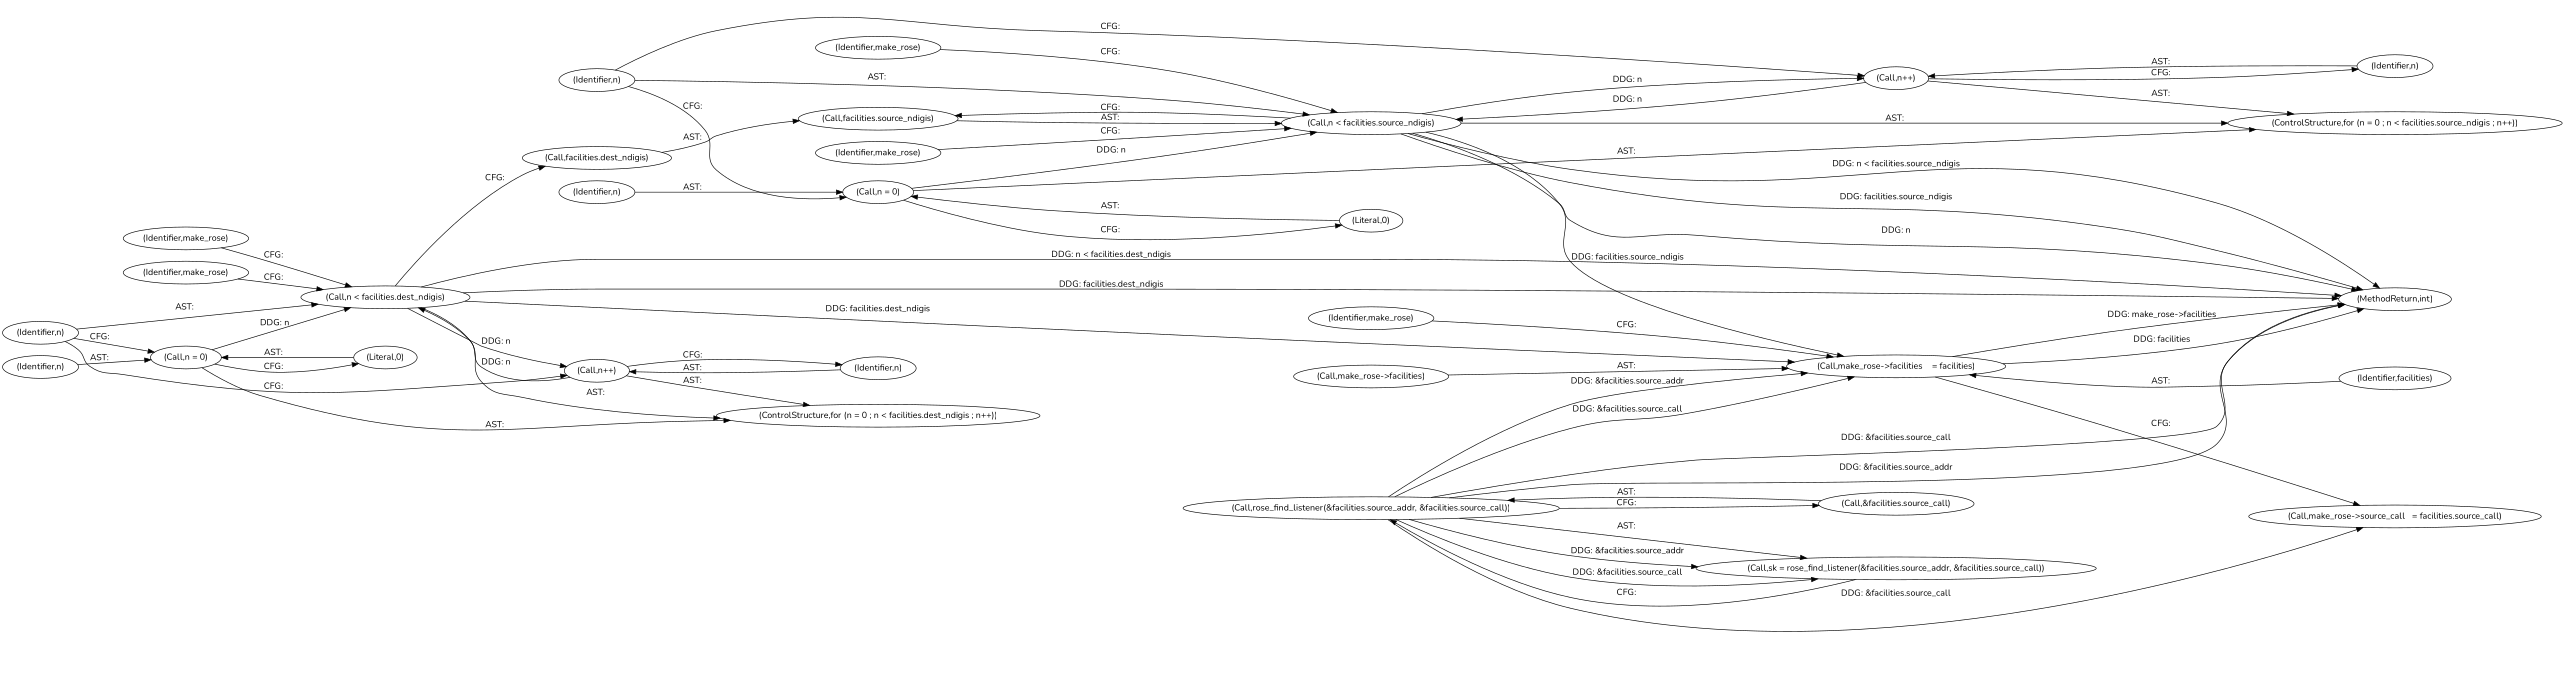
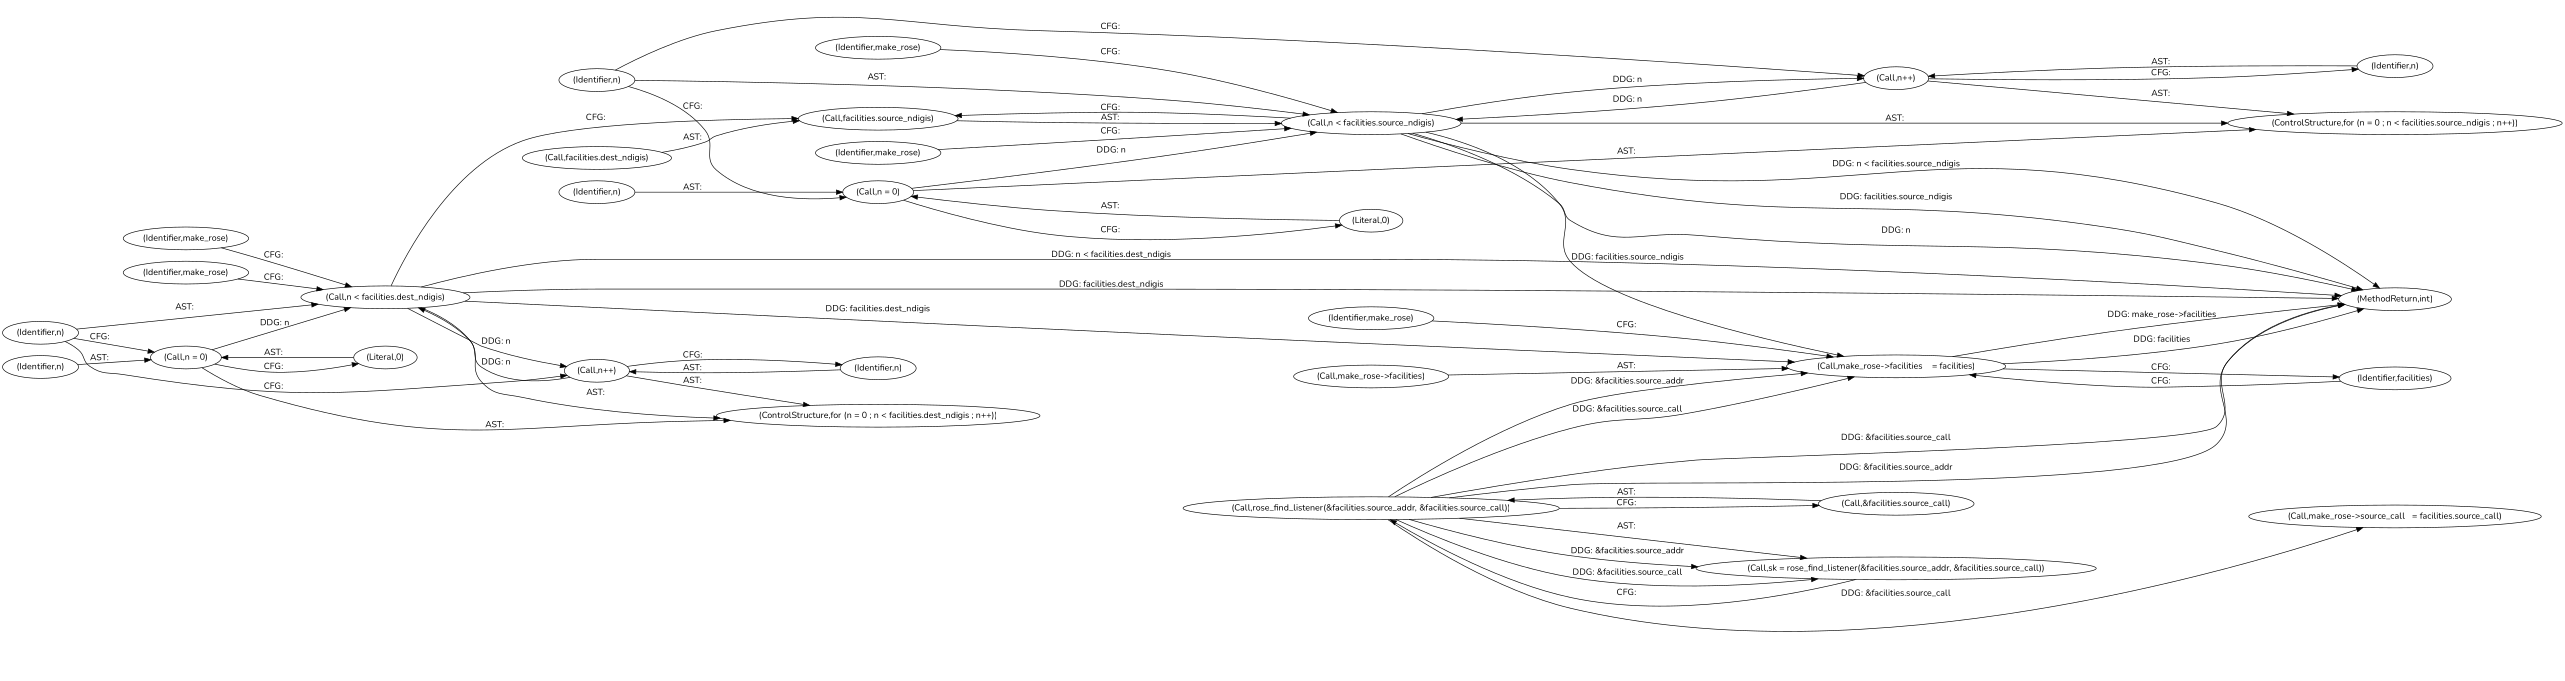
edge "(Call,n < facilities.dest_ndigis)" -> "(Call,facilities.dest_ndigis)": now "(Call,n < facilities.dest_ndigis)" -> "(Call,facilities.source_ndigis)"
edge "(Identifier,facilities)" -> "(Call,make_rose->facilities    = facilities)": label "AST: " -> "CFG: "
edge "(Call,make_rose->facilities    = facilities)" -> "(Call,make_rose->source_call   = facilities.source_call)": now "(Call,make_rose->facilities    = facilities)" -> "(Identifier,facilities)"
